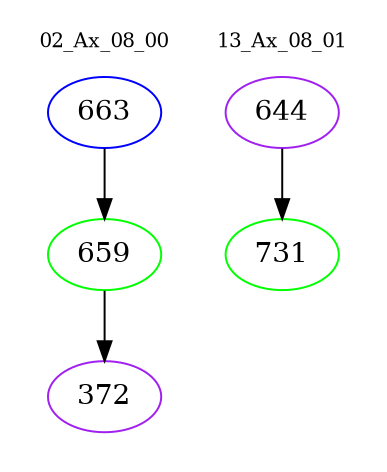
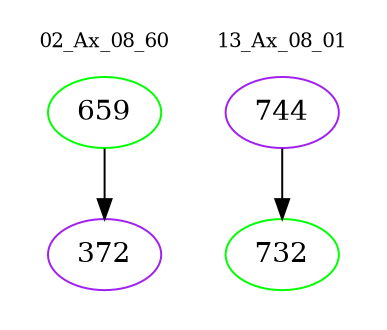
cluster "02_Ax_08_00": label "02_Ax_08_00" -> "02_Ax_08_60"
node "663": removed
node "644": label "644" -> "744"
node "731": label "731" -> "732"
